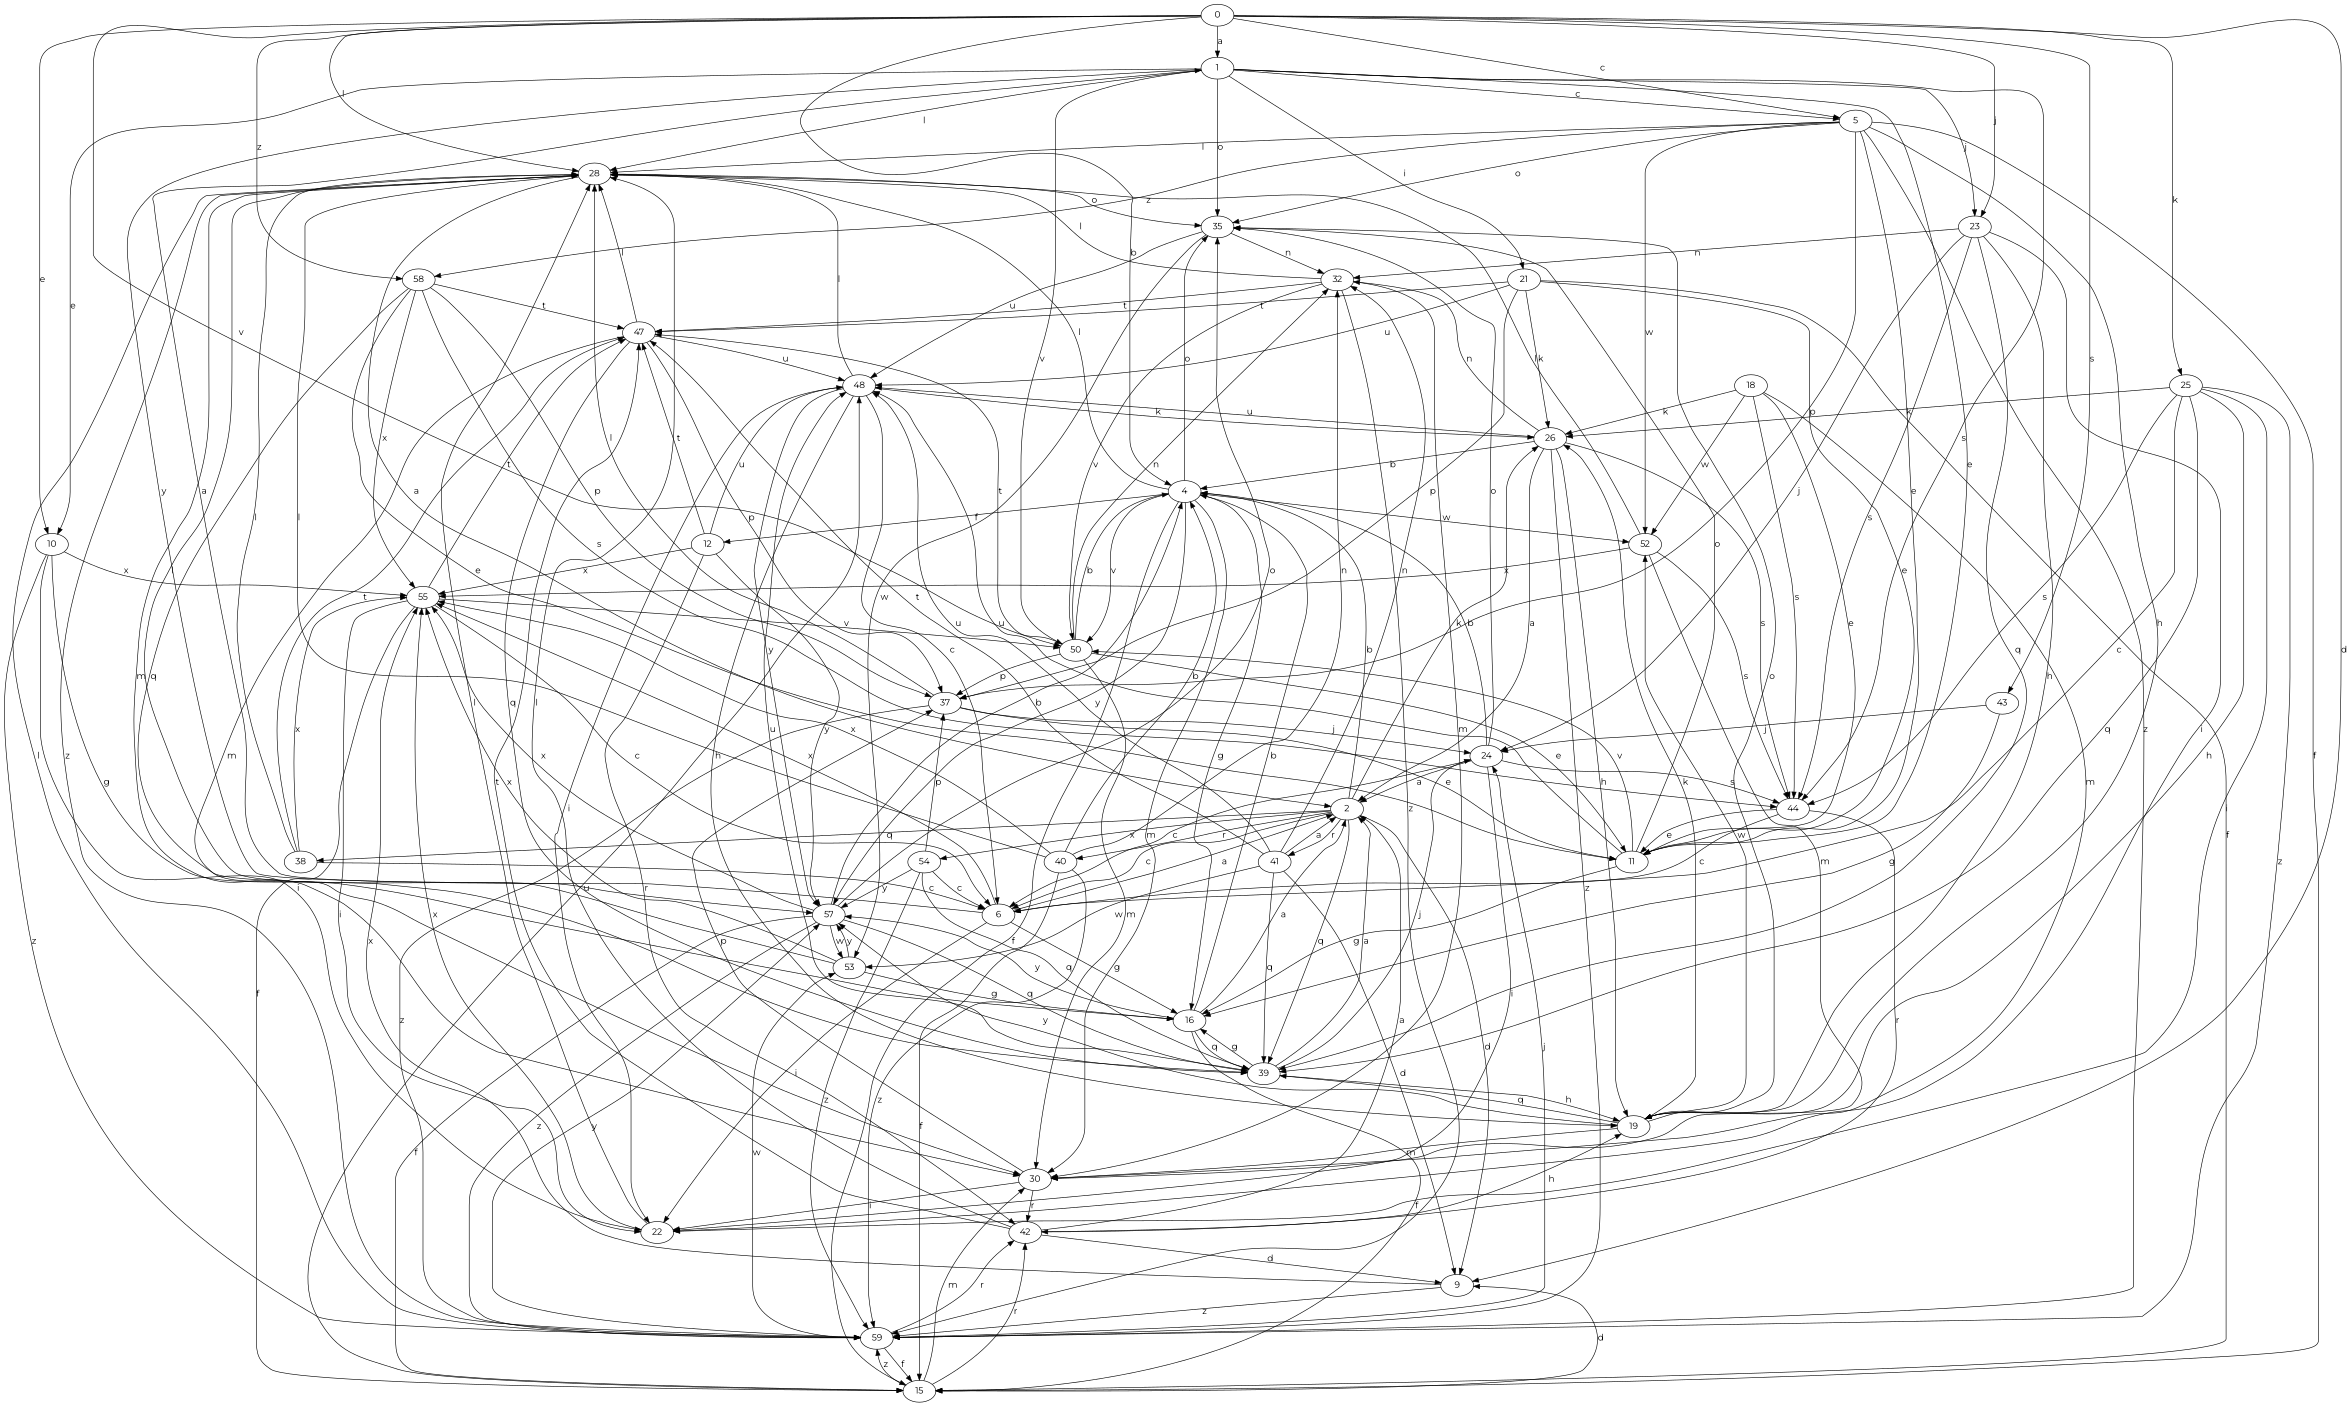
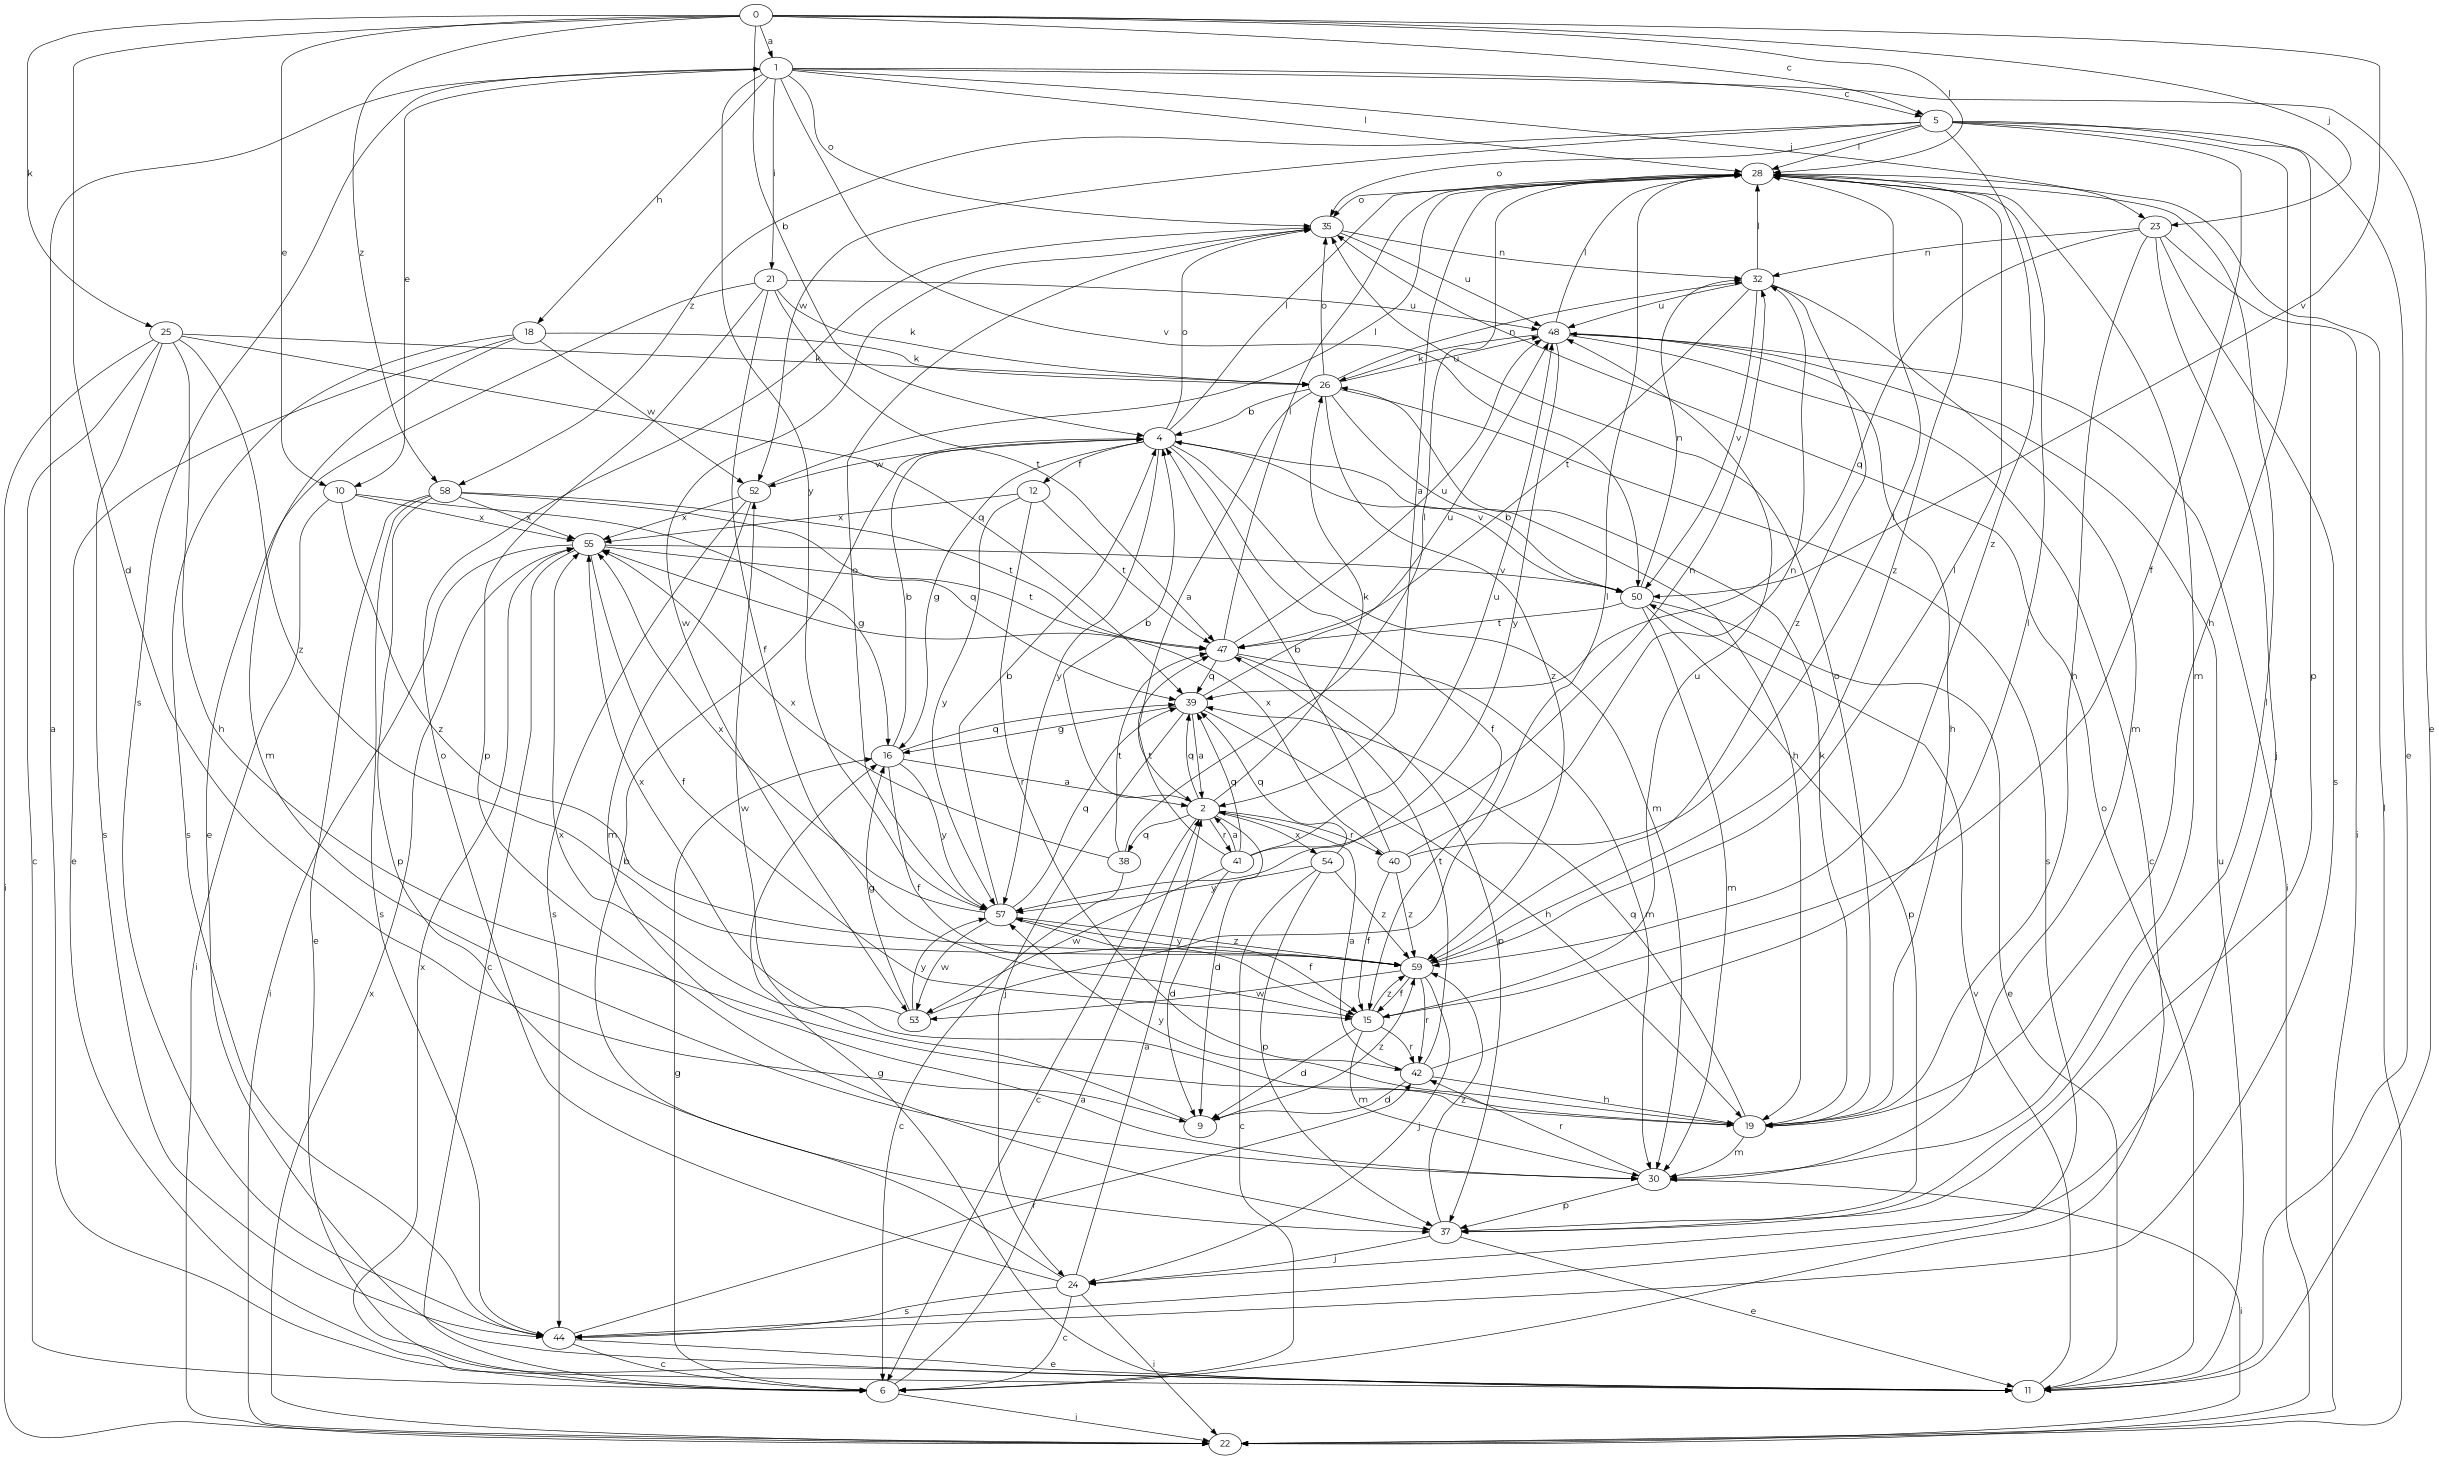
edge "1" -> "18": added, label "h"
edge "26" -> "35": added, label "o"
edge "12" -> "48": now "32" -> "48"
node "43": removed
